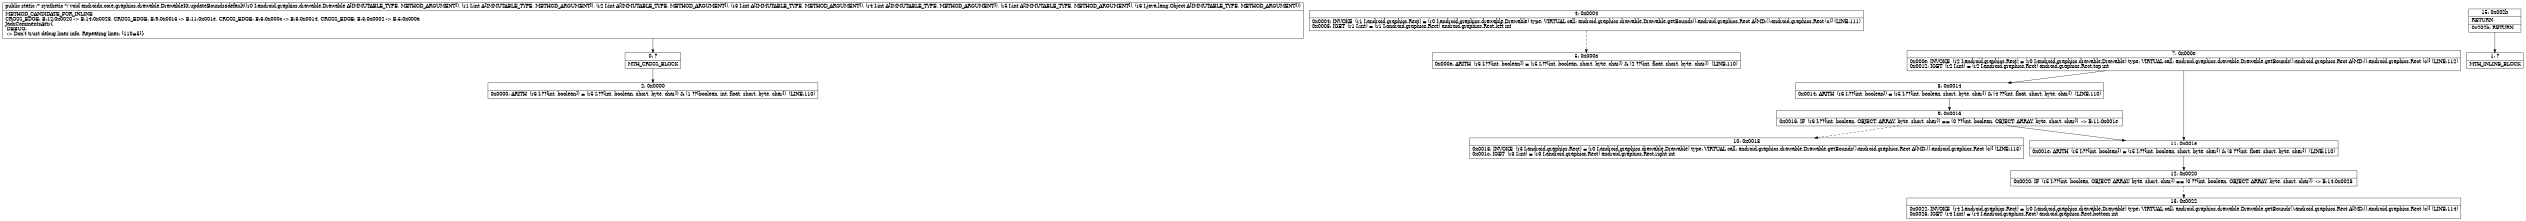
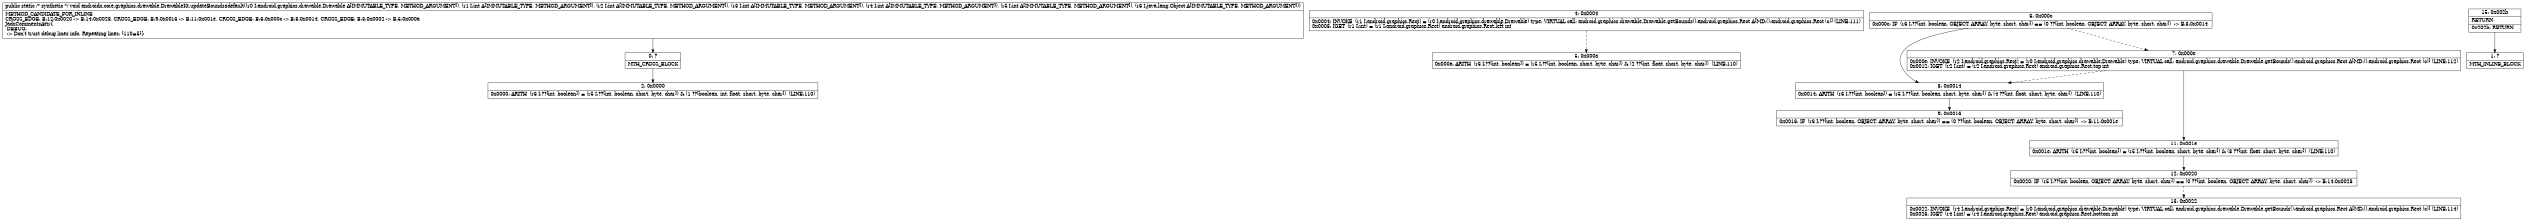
node "6: 0x000c": added
edge "7: 0x000e" -> "8: 0x0014": style solid -> dashed
edge "9: 0x0016" -> "11: 0x001e": removed
node "10: 0x0018": removed
